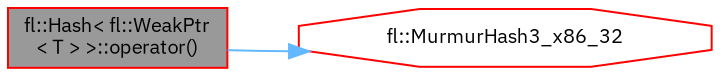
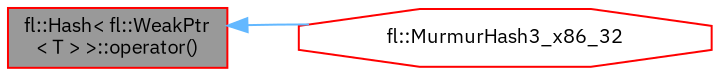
edge "fl::Hash< fl::WeakPtr < T > >::operator()" -> "fl::MurmurHash3_x86_32": reversed
